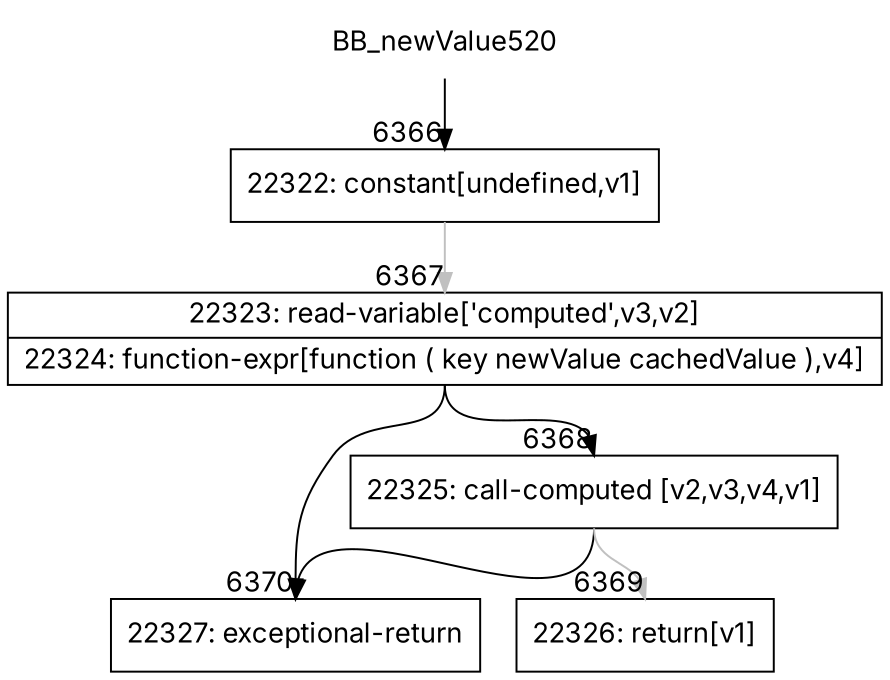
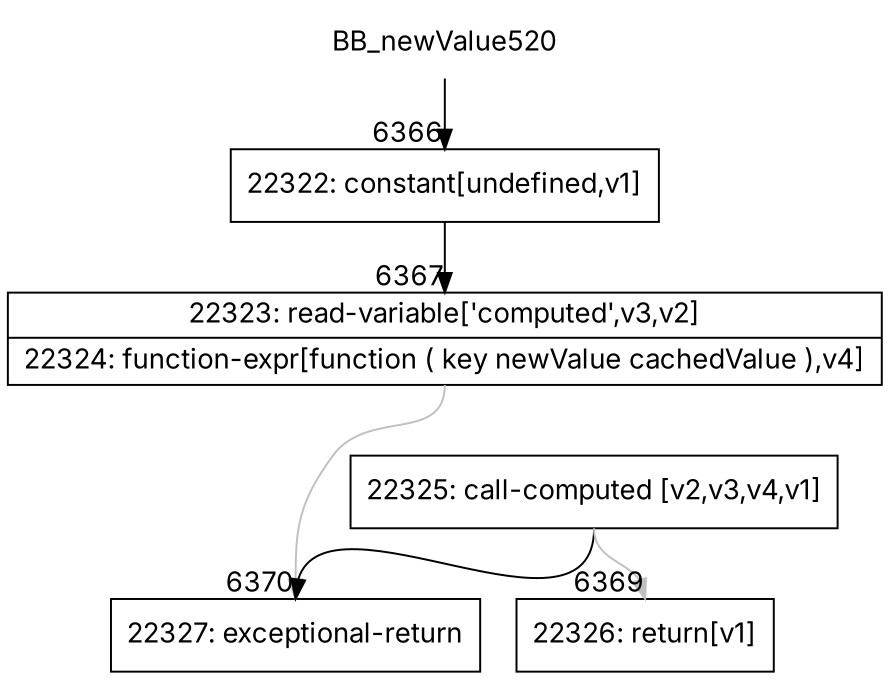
edge "22322: constant[undefined,v1]" -> "22323: read-variable['computed',v3,v2]": color gray -> black
edge "22323: read-variable['computed',v3,v2]" -> "22325: call-computed [v2,v3,v4,v1]": removed
edge "22323: read-variable['computed',v3,v2]" -> "22327: exceptional-return": color black -> gray
